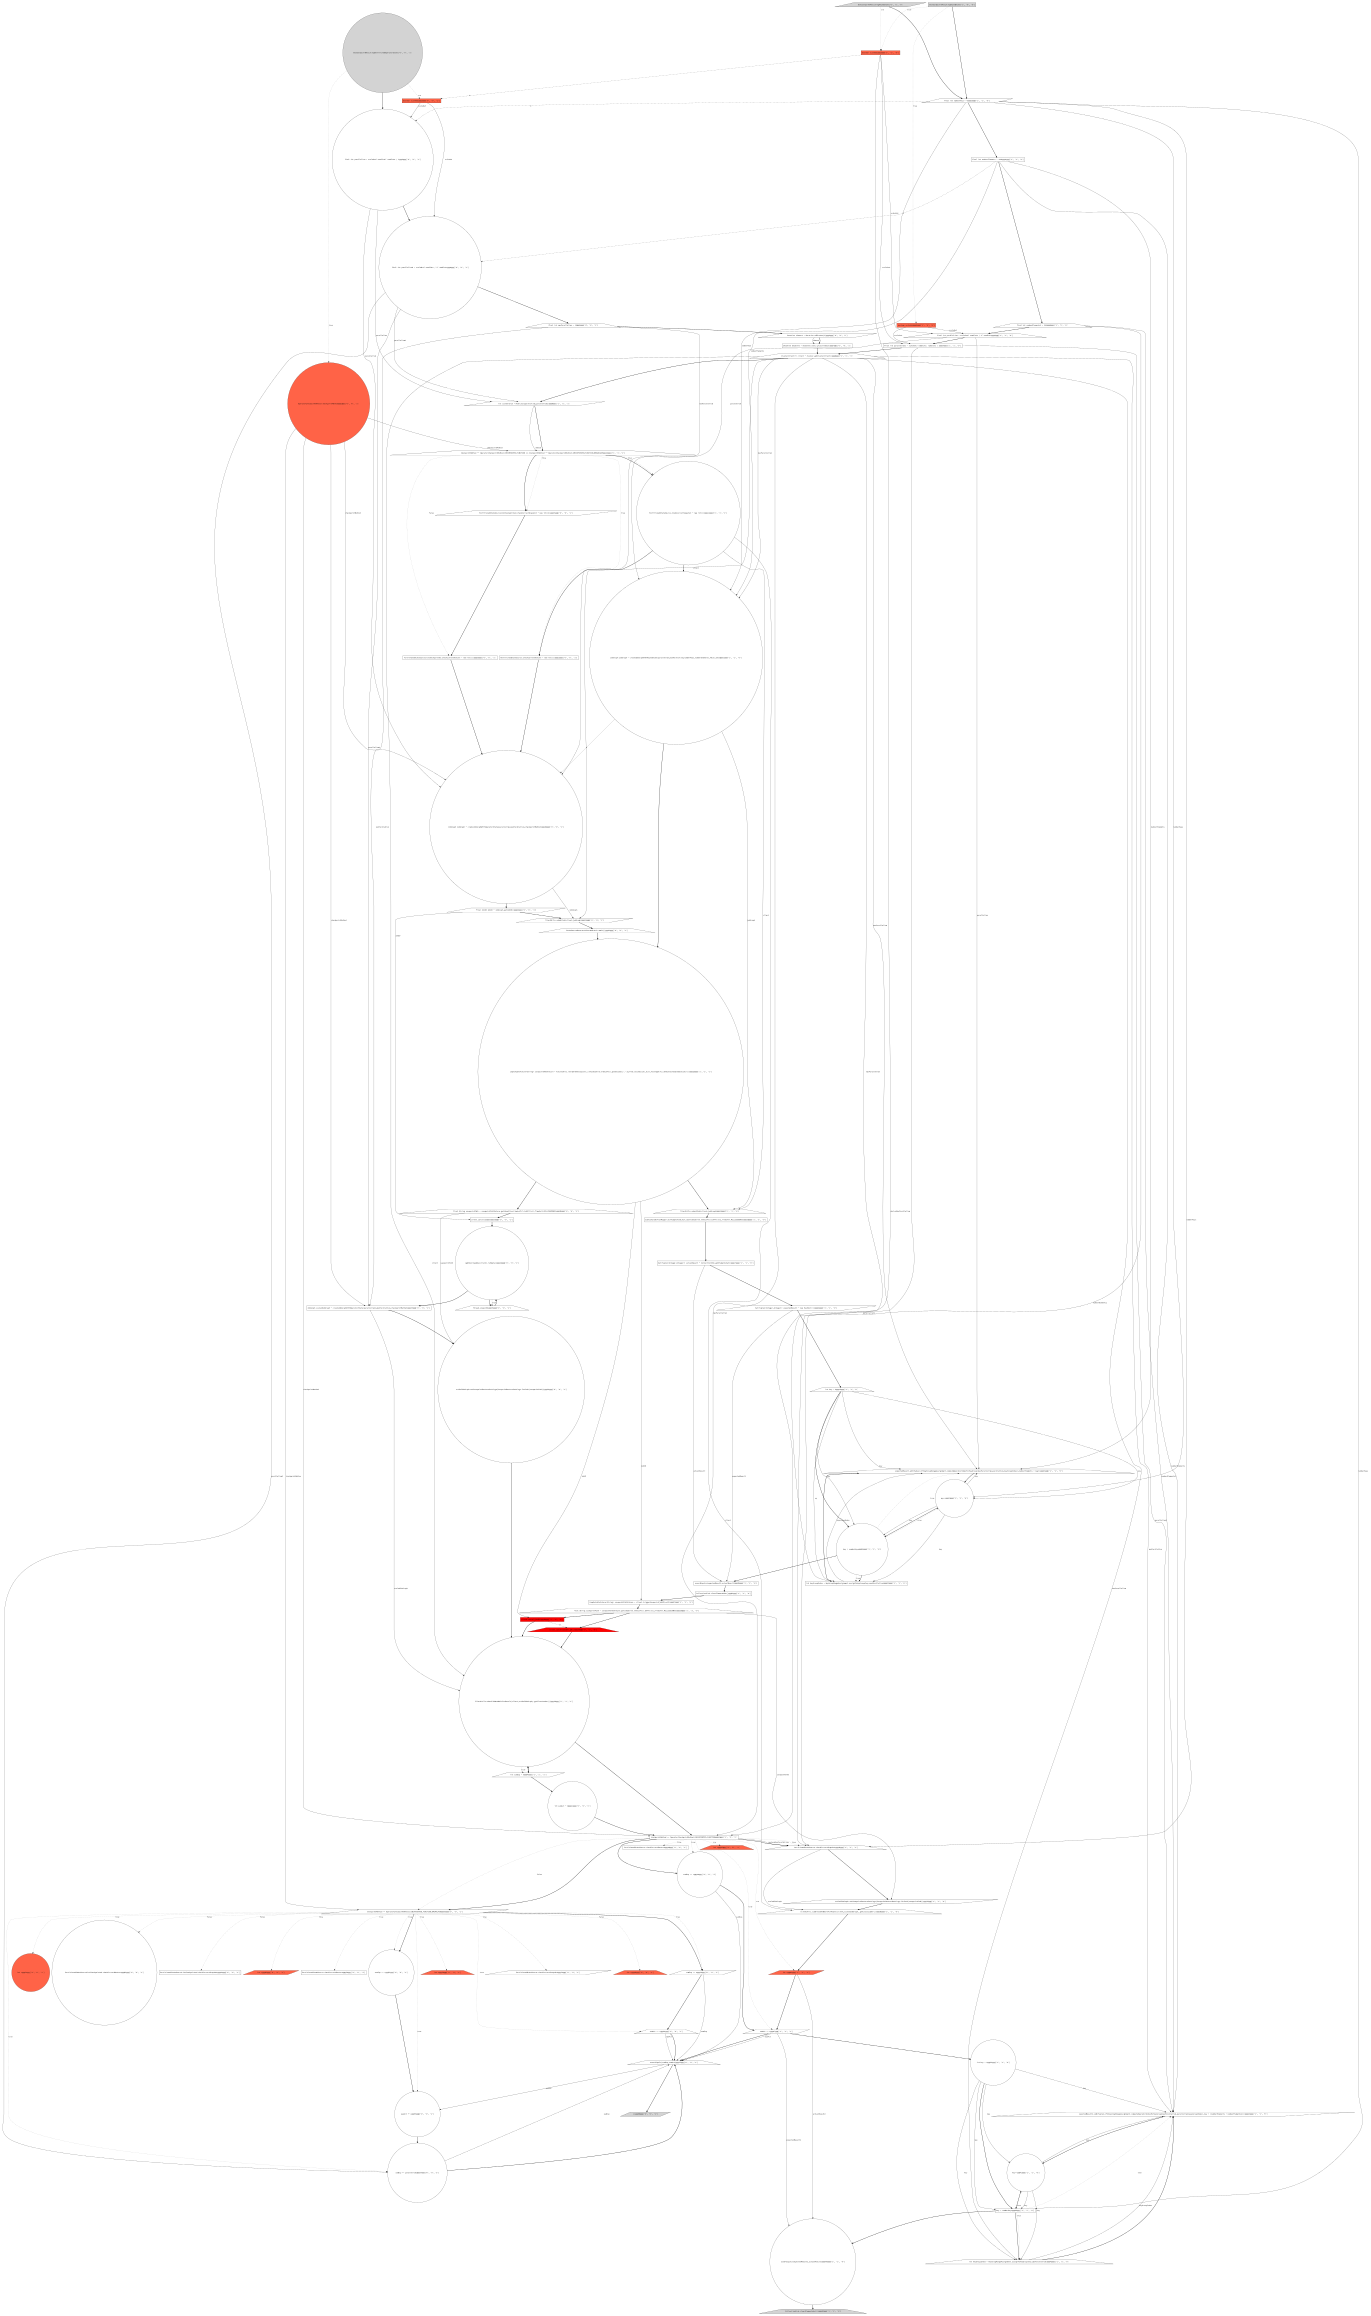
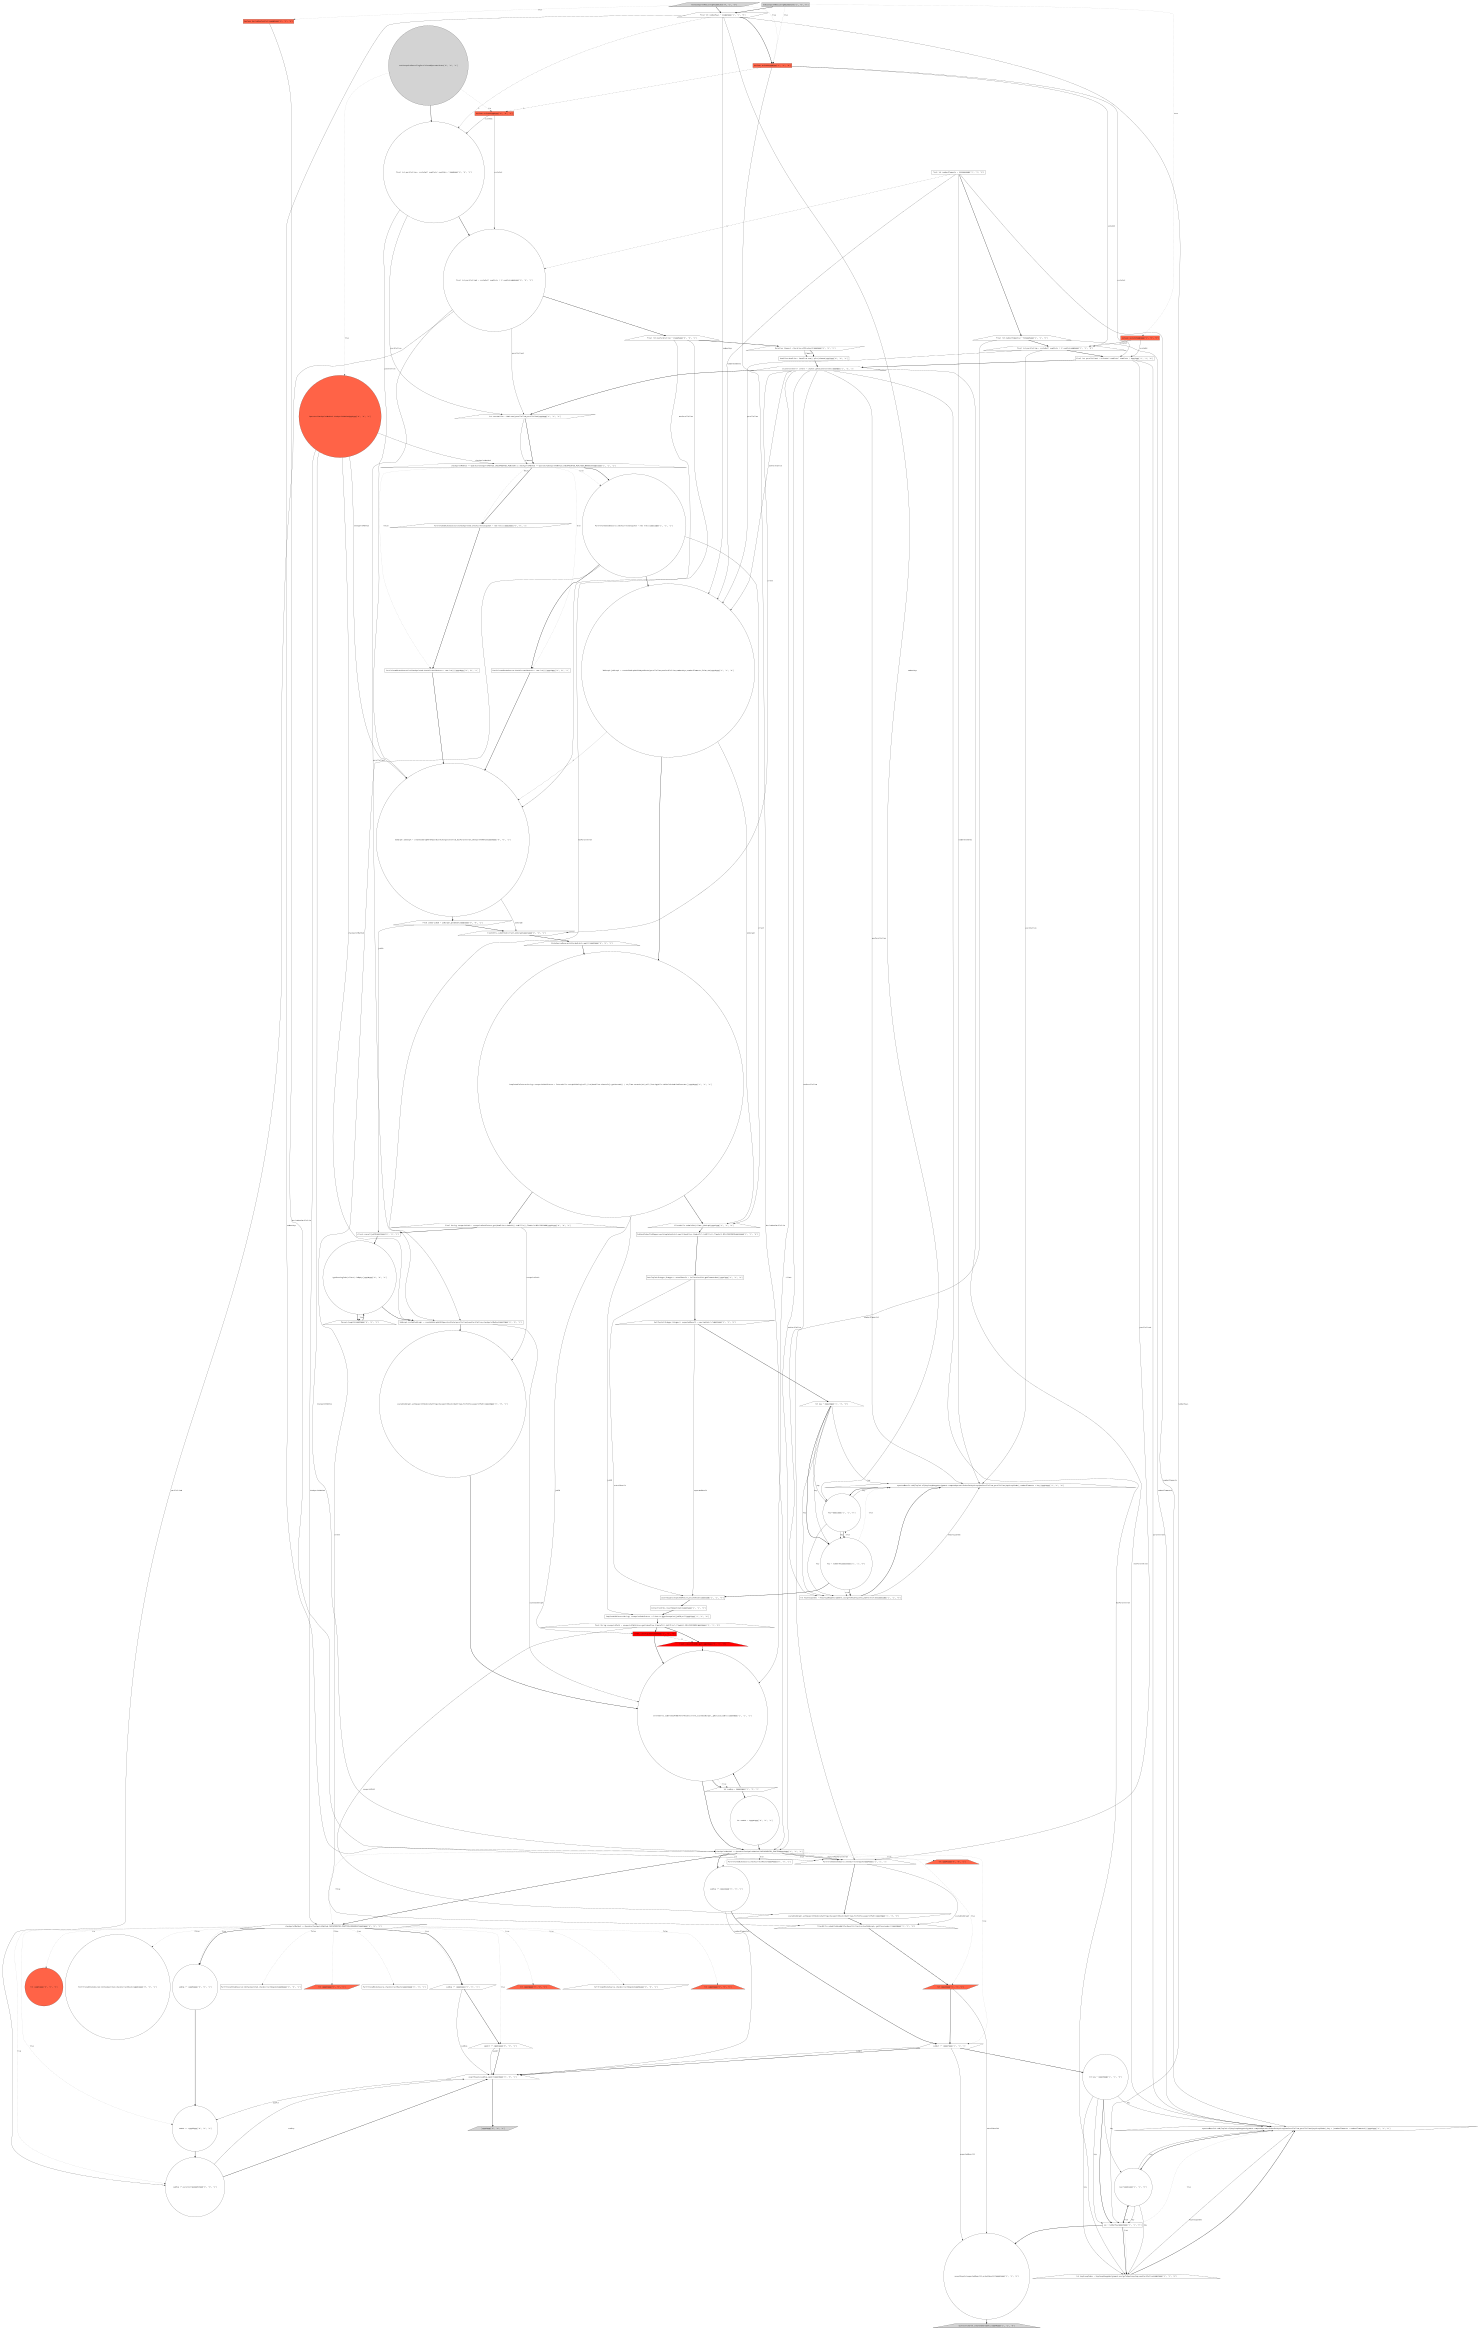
node "boolean deriveMaxParallelism@@@2@@@['0', '1', '0']": added
edge "final int numberKeys = 42@@@3@@@['1', '1', '0']" -> "final int numberElements = 1000@@@4@@@['1', '1', '0']": now "final int numberKeys = 42@@@3@@@['1', '1', '0']" -> "boolean scaleOut@@@2@@@['1', '1', '0']"
edge "sumExp += c@@@44@@@['0', '0', '1']" -> "assertEquals(sumExp,sumAct)@@@67@@@['0', '0', '1']": label "sumExp" -> "numberElements2"
